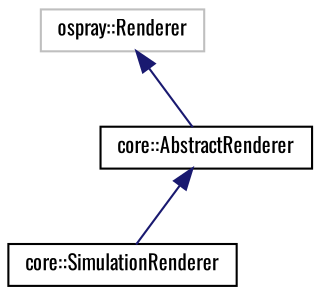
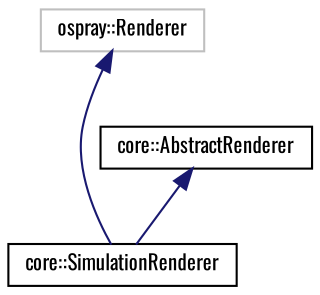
edge "core::AbstractRenderer" -> "ospray::Renderer": now "core::SimulationRenderer" -> "ospray::Renderer"
